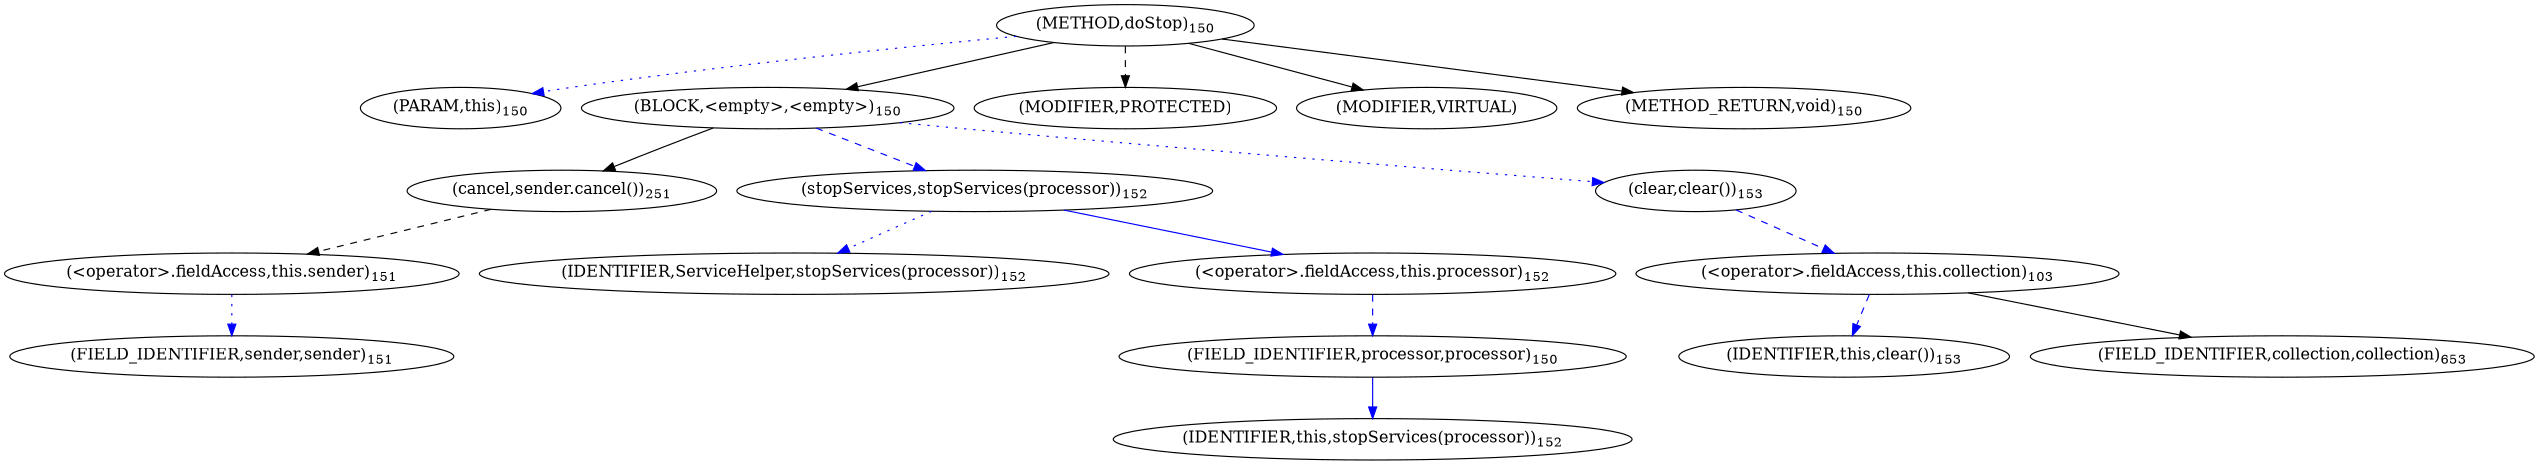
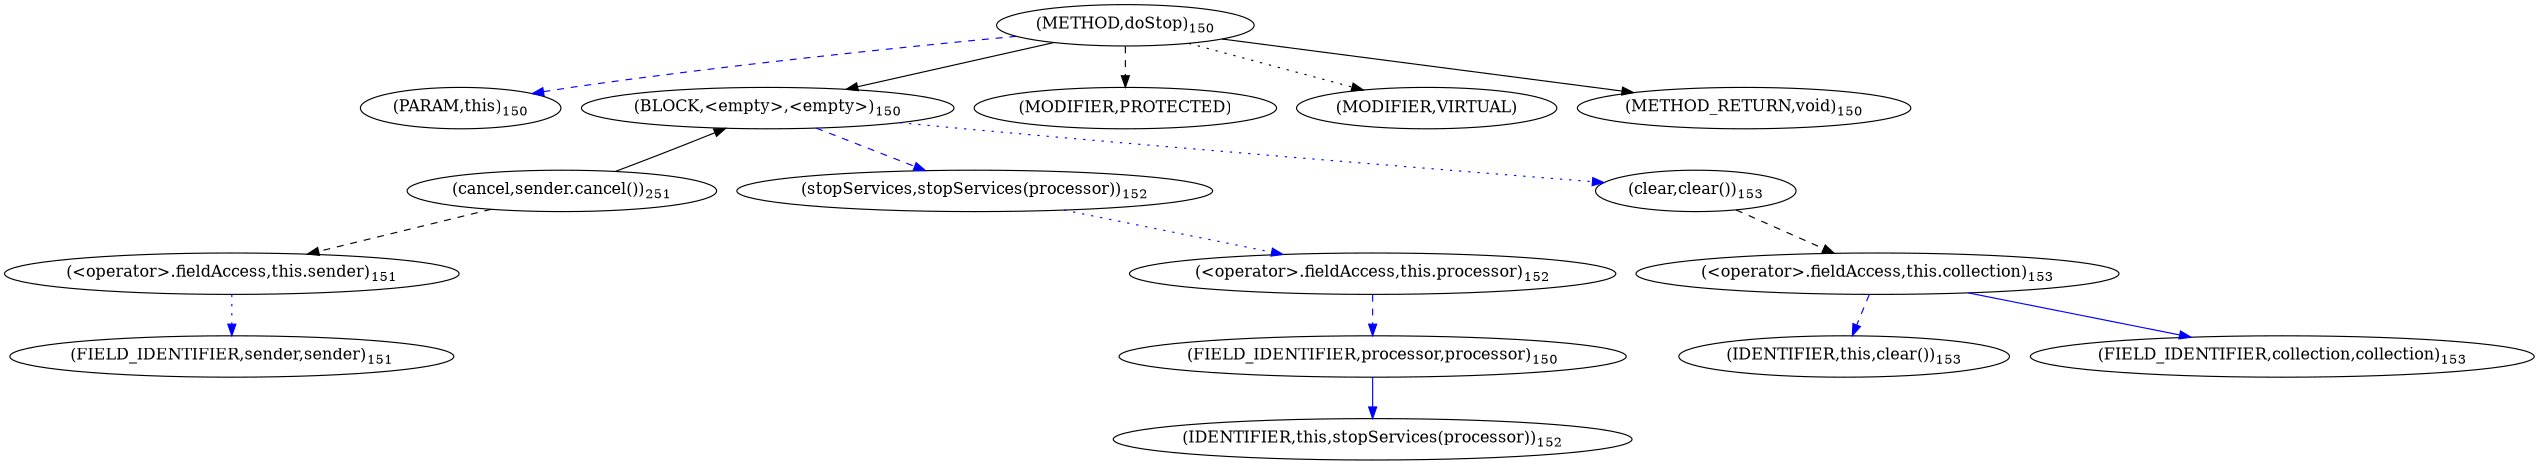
edge "(METHOD,doStop)" -> "(PARAM,this)": style dotted -> dashed
edge "(METHOD,doStop)" -> "(MODIFIER,VIRTUAL)": style solid -> dotted
edge "(BLOCK,<empty>,<empty>)" -> "(cancel,sender.cancel())": reversed
edge "(clear,clear())" -> "(<operator>.fieldAccess,this.collection)": color blue -> black
edge "(stopServices,stopServices(processor))" -> "(<operator>.fieldAccess,this.processor)": style solid -> dotted
node "(<operator>.fieldAccess,this.collection)": text "103" -> "153"
node "(IDENTIFIER,ServiceHelper,stopServices(processor))": removed
edge "(<operator>.fieldAccess,this.collection)" -> "(FIELD_IDENTIFIER,collection,collection)": color black -> blue
node "(FIELD_IDENTIFIER,collection,collection)": text "653" -> "153"
